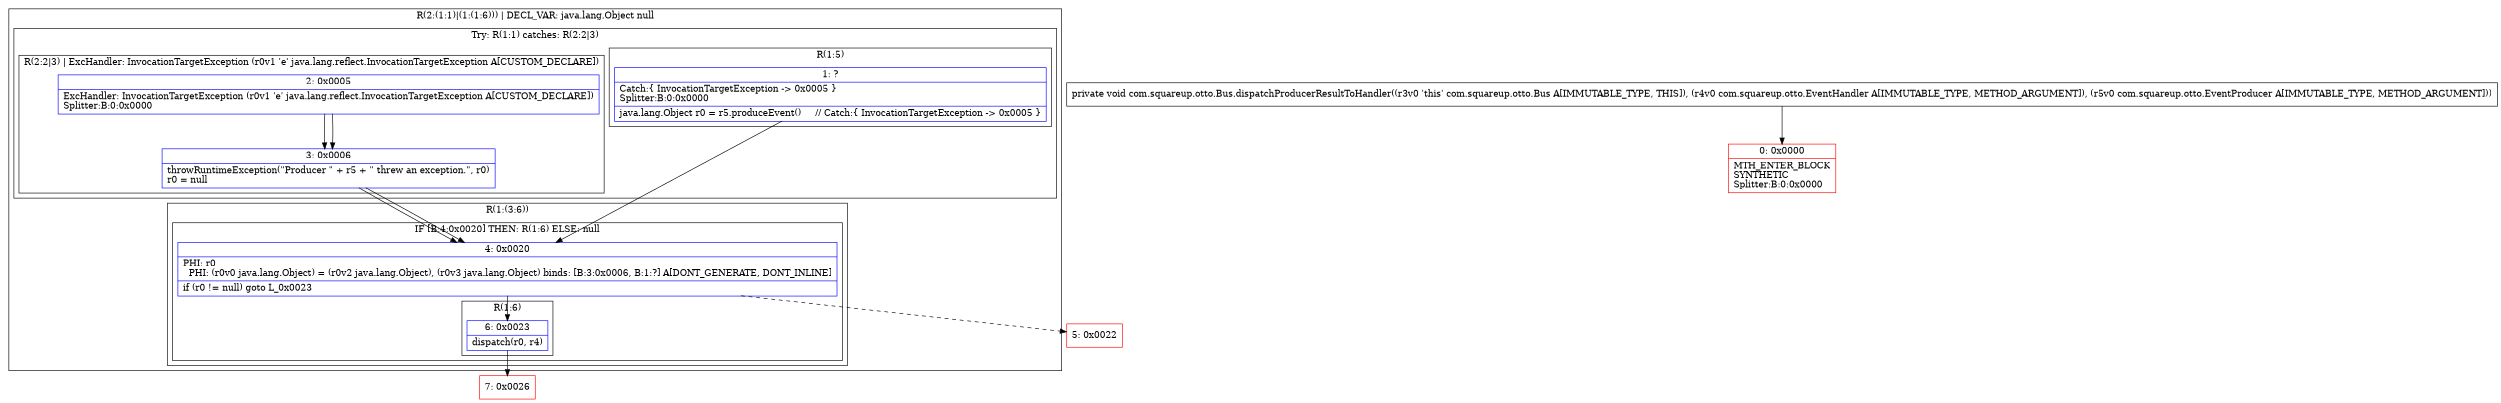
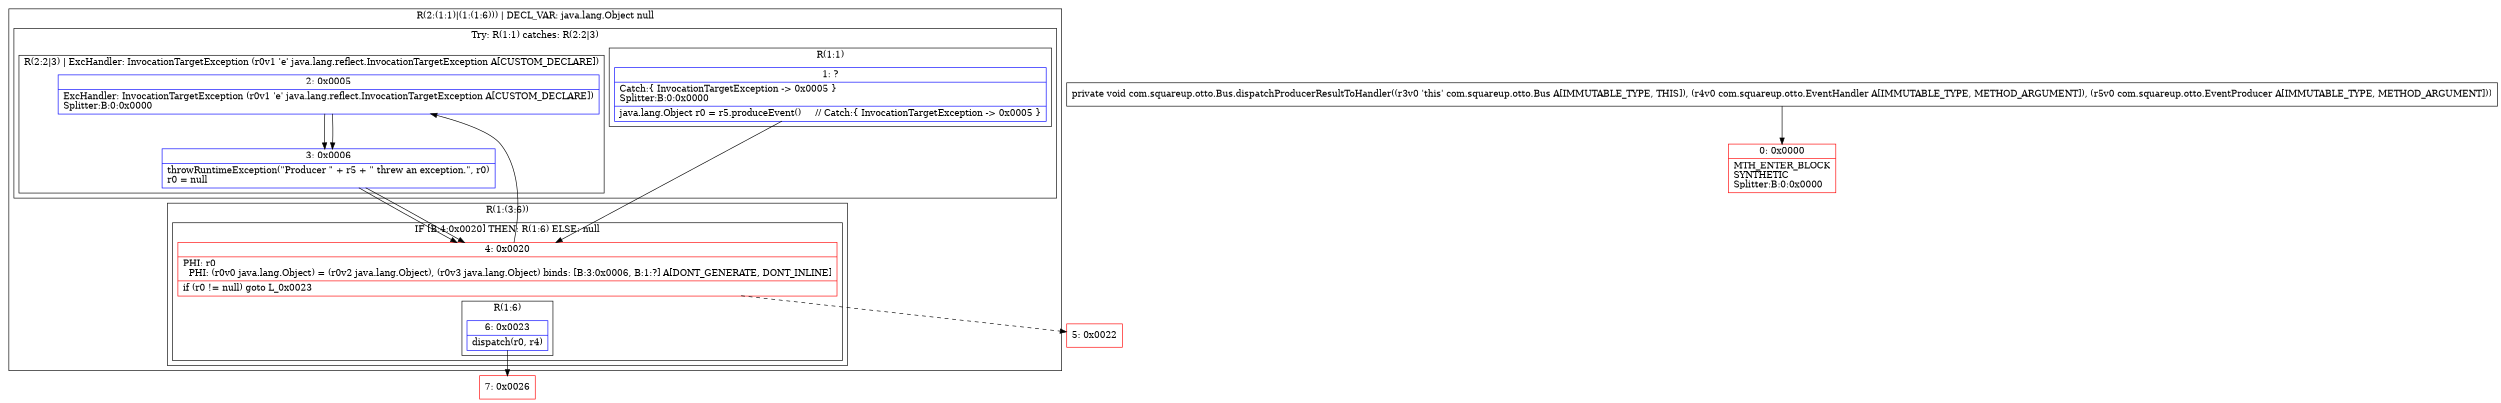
cluster "R(1:5)": label "R(1:5)" -> "R(1:1)"
node "4: 0x0020": color blue -> red
edge "4: 0x0020" -> "6: 0x0023": now "4: 0x0020" -> "2: 0x0005"
